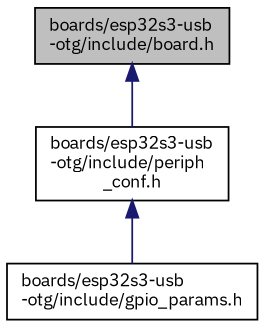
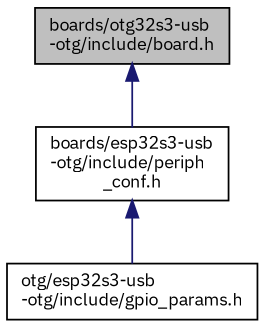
node "boards/esp32s3-usb -otg/include/board.h": label "boards/esp32s3-usb -otg/include/board.h" -> "boards/otg32s3-usb -otg/include/board.h"
node "boards/esp32s3-usb -otg/include/gpio_params.h": label "boards/esp32s3-usb -otg/include/gpio_params.h" -> "otg/esp32s3-usb -otg/include/gpio_params.h"
